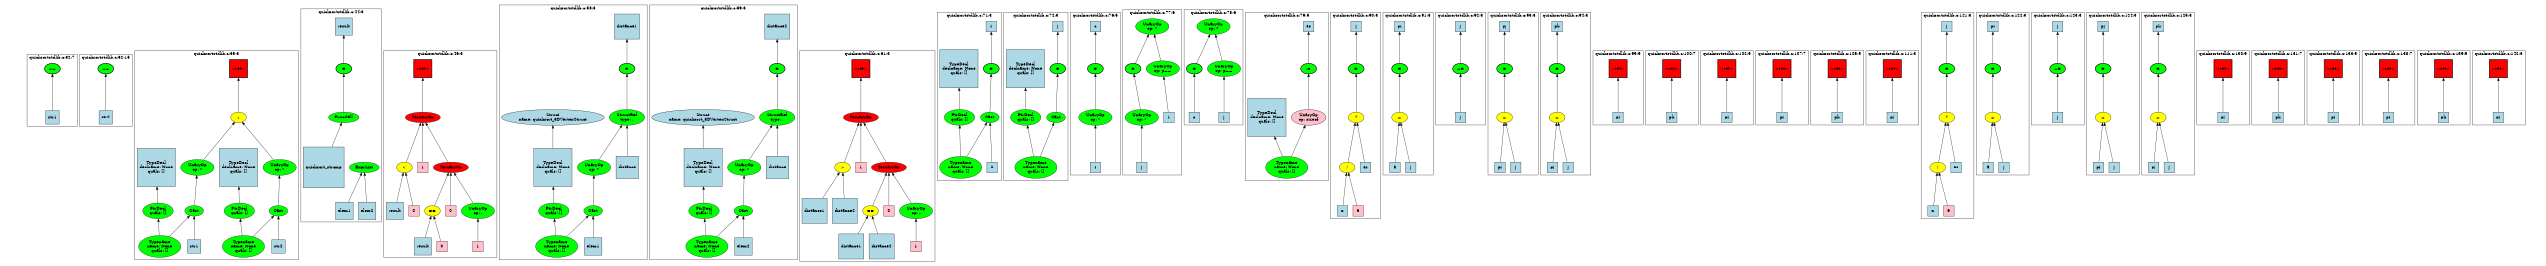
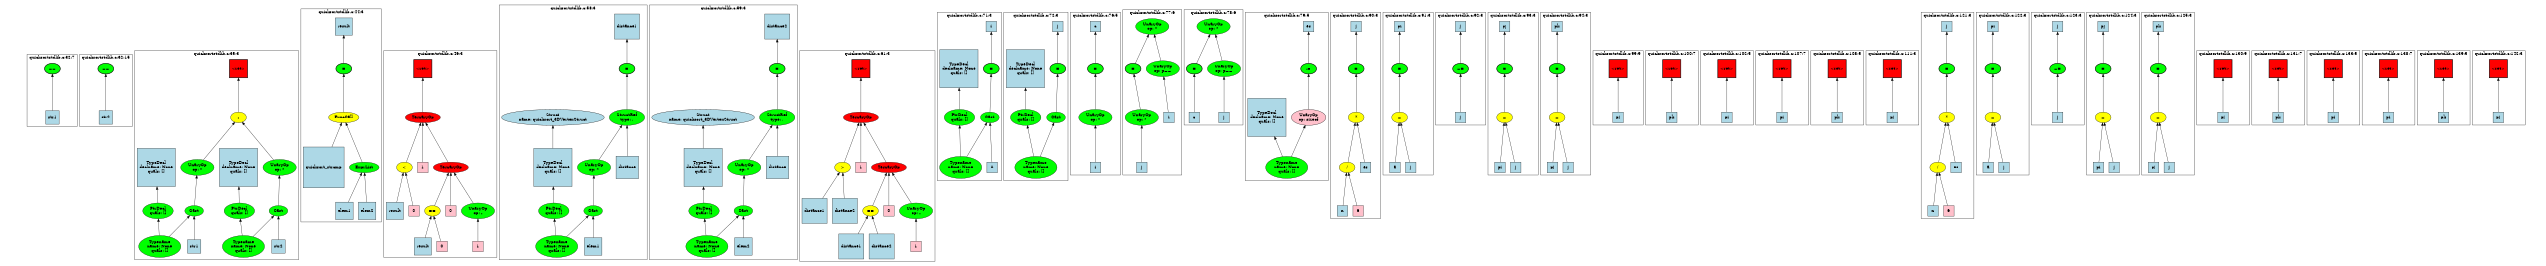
node "FuncCall": fillcolor green -> yellow
edge "FuncCall" -- "ExprList": added
